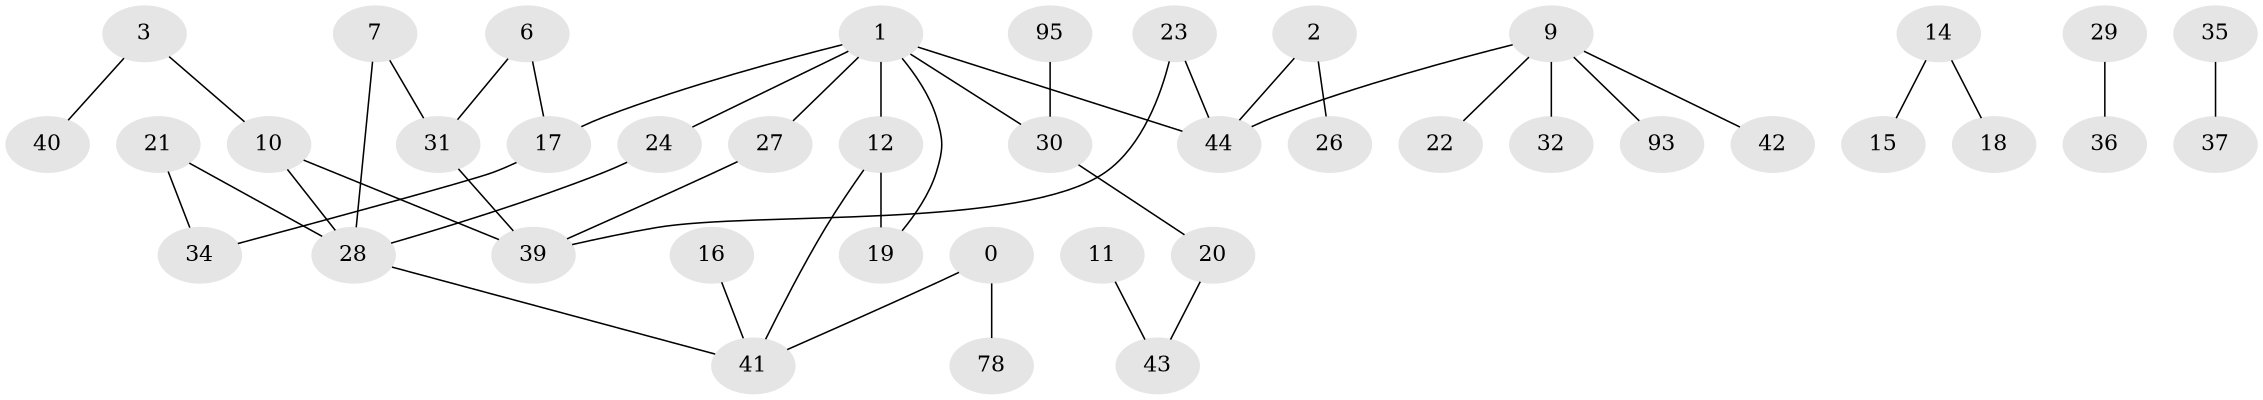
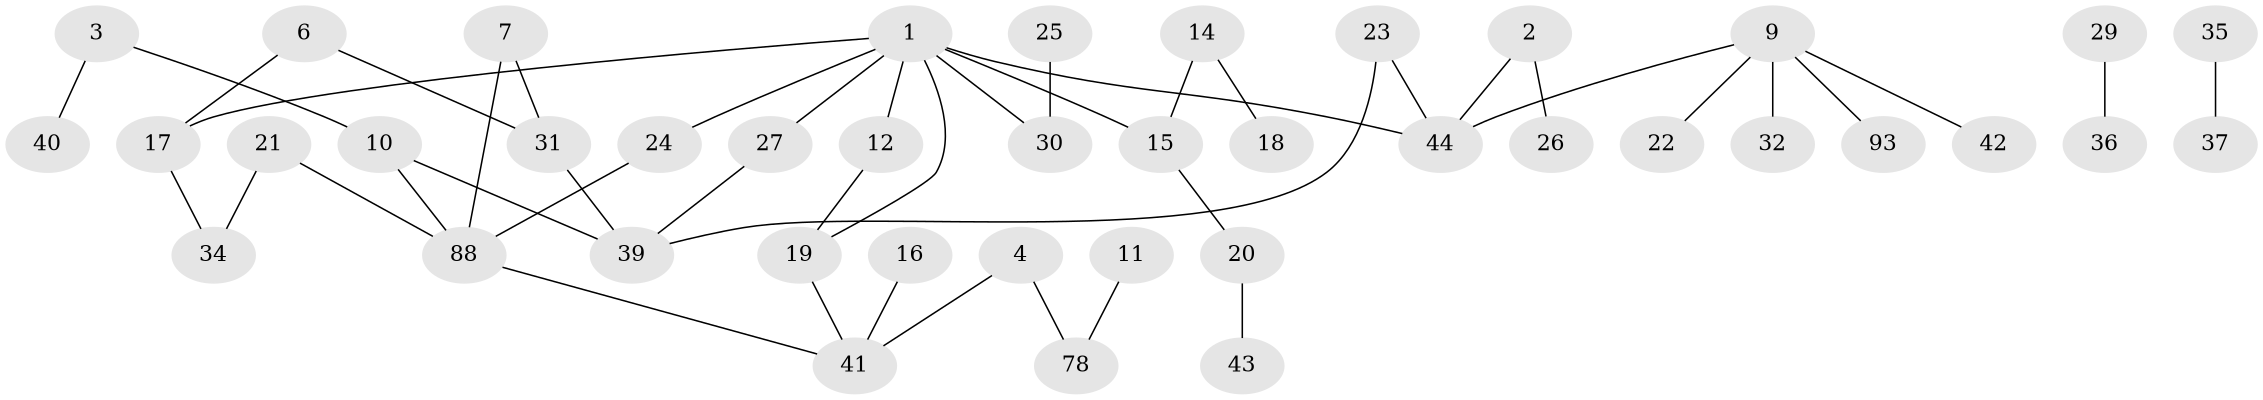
node "95": label "95" -> "25"
edge "1" -- "15": added
edge "30" -- "20": now "15" -- "20"
edge "12" -- "41": now "19" -- "41"
node "28": label "28" -> "88"
node "0": label "0" -> "4"
edge "11" -- "43": now "11" -- "78"
